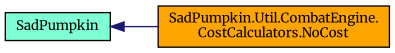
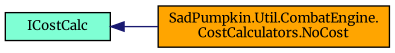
node "SadPumpkin": label "SadPumpkin" -> "ICostCalc"
